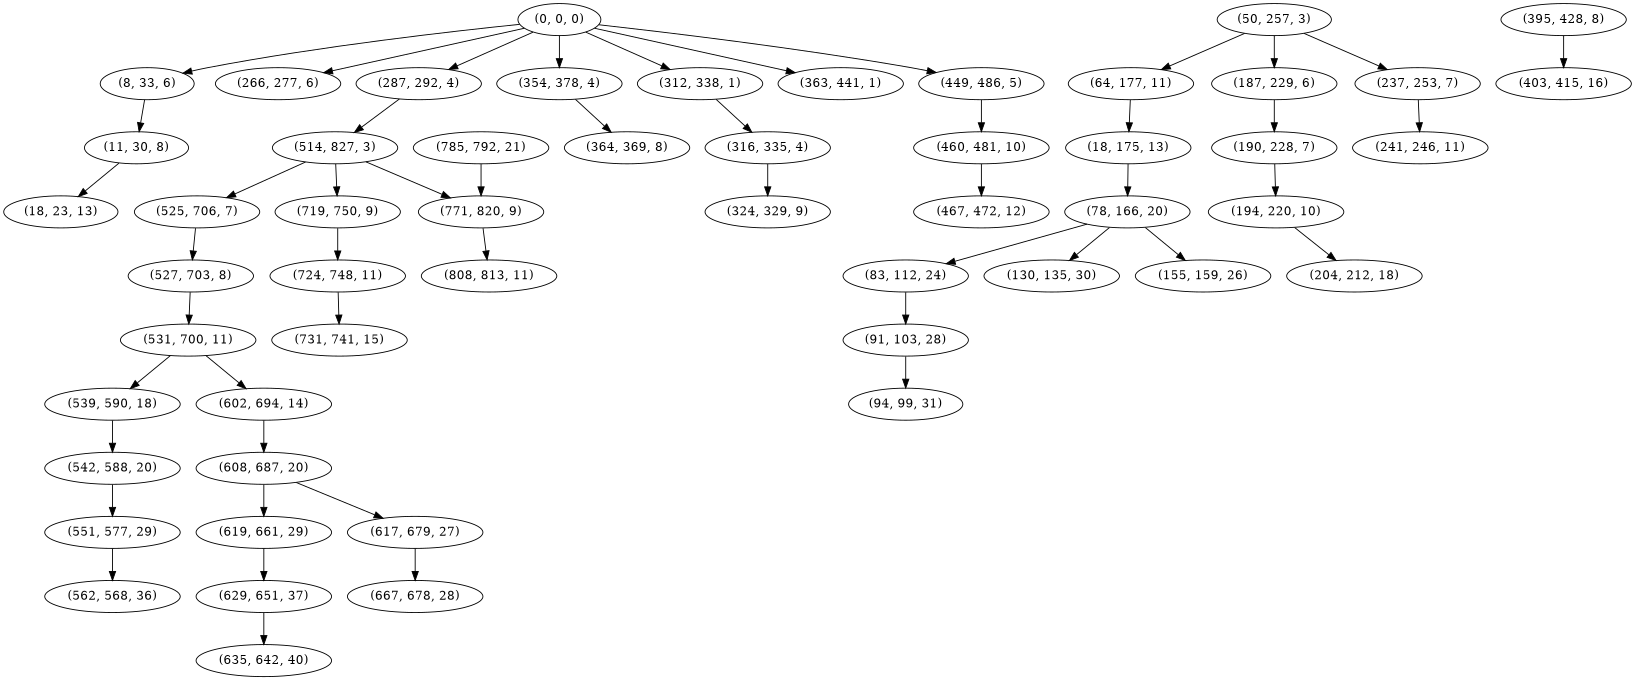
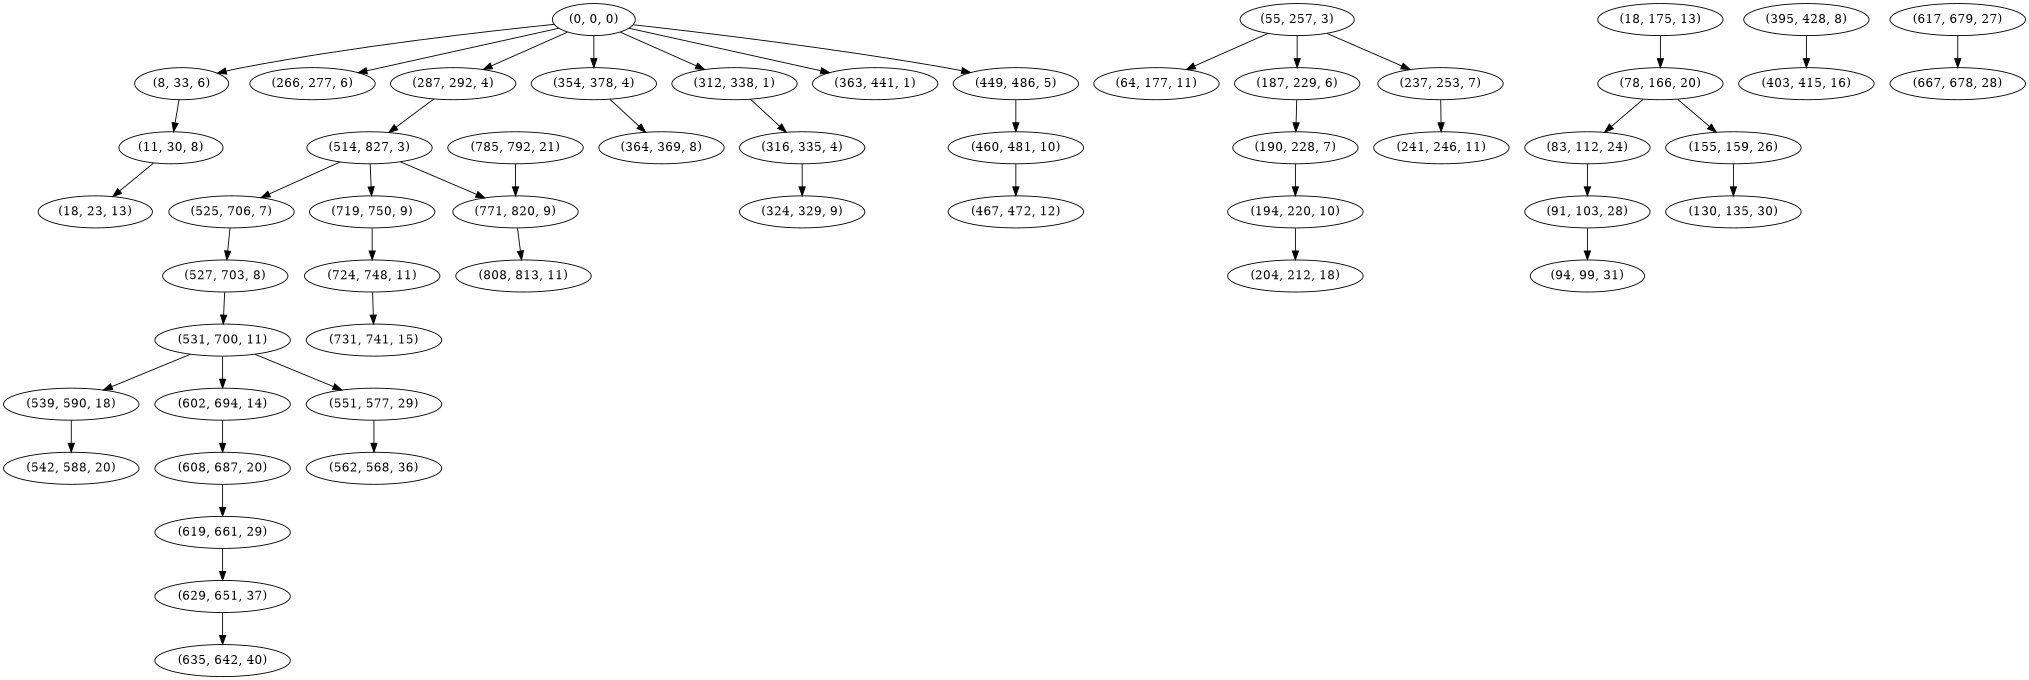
node "(50, 257, 3)": label "(50, 257, 3)" -> "(55, 257, 3)"
edge "(64, 177, 11)" -> "(18, 175, 13)": removed
edge "(78, 166, 20)" -> "(130, 135, 30)": now "(155, 159, 26)" -> "(130, 135, 30)"
edge "(542, 588, 20)" -> "(551, 577, 29)": now "(531, 700, 11)" -> "(551, 577, 29)"
edge "(608, 687, 20)" -> "(617, 679, 27)": removed
